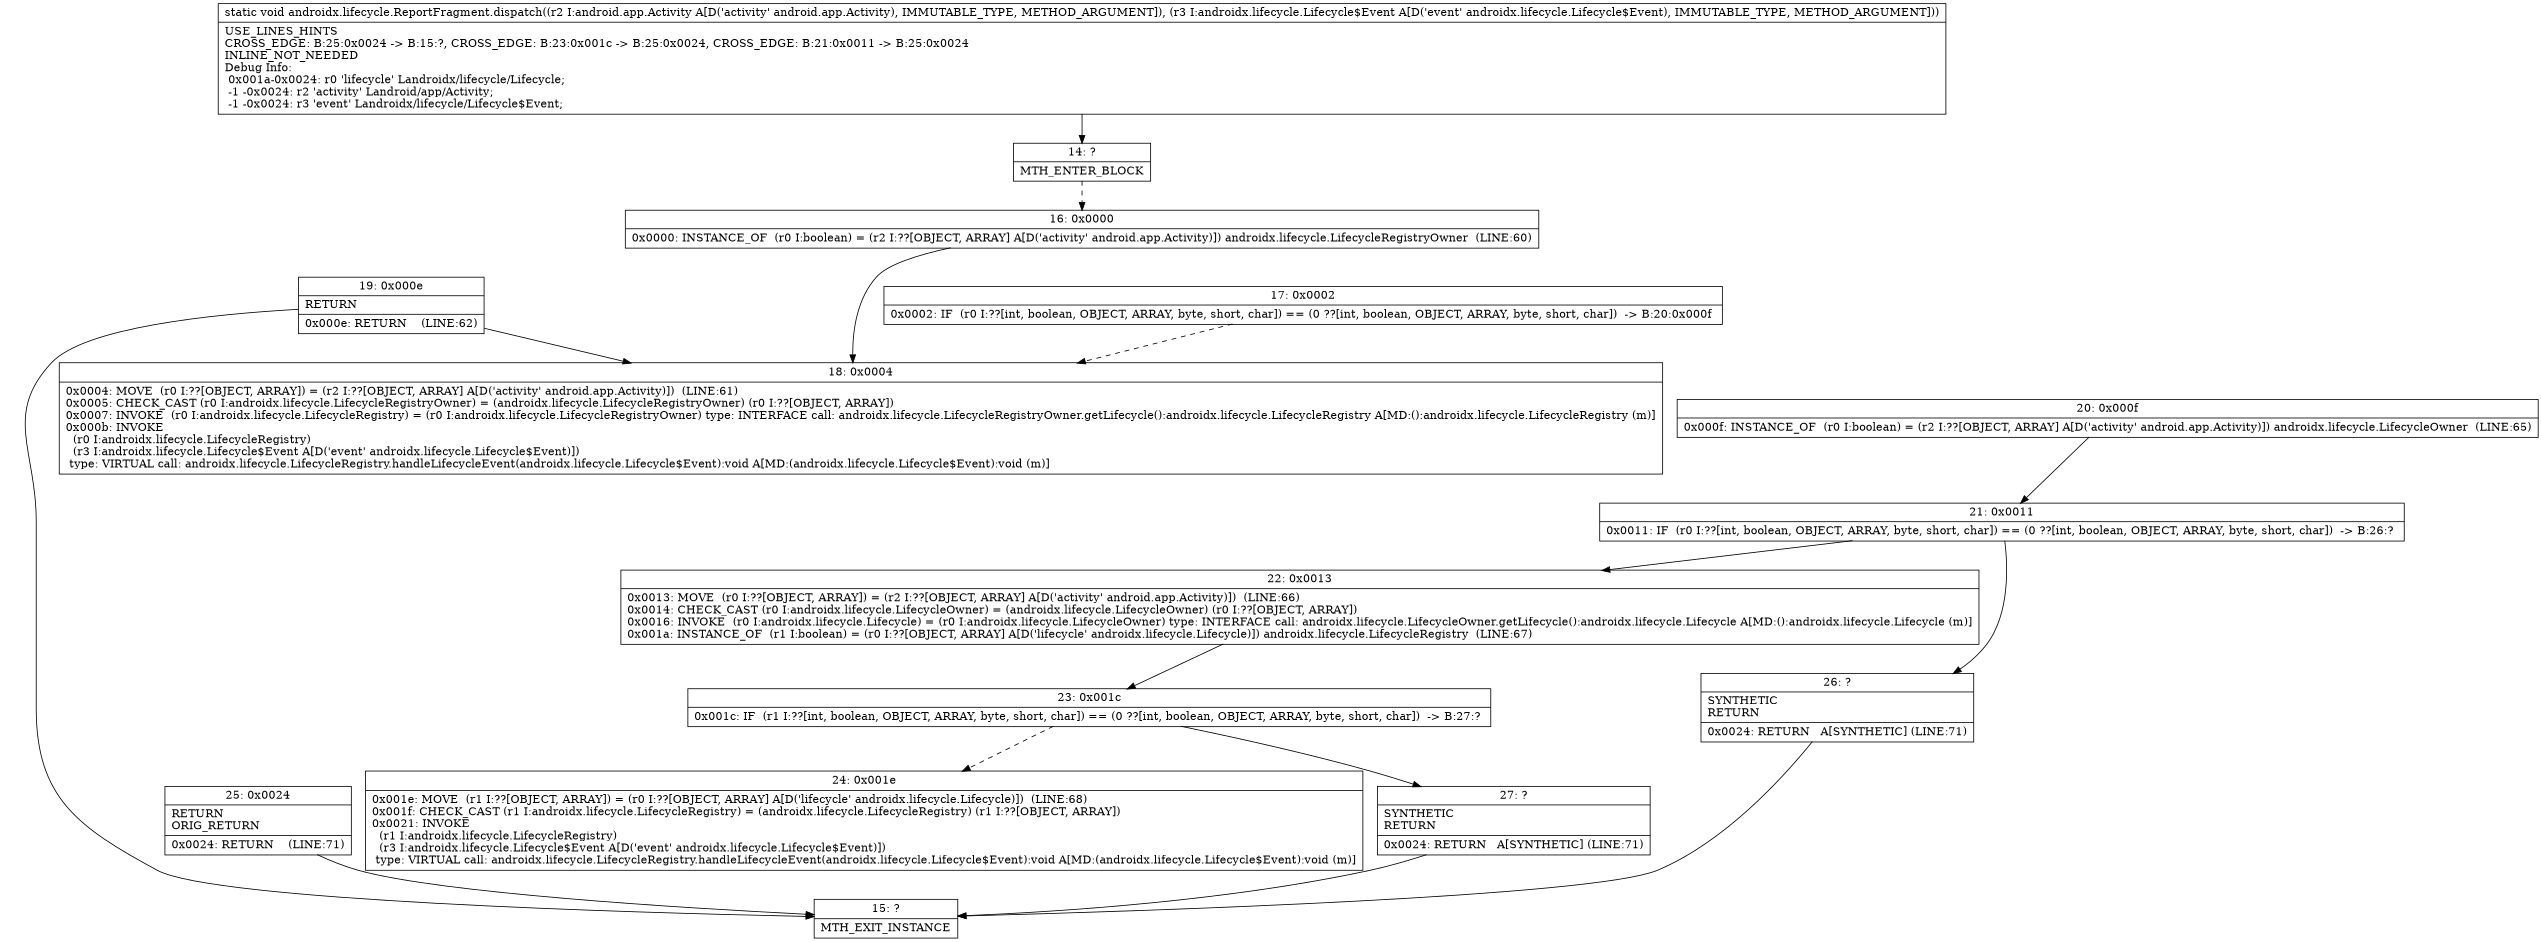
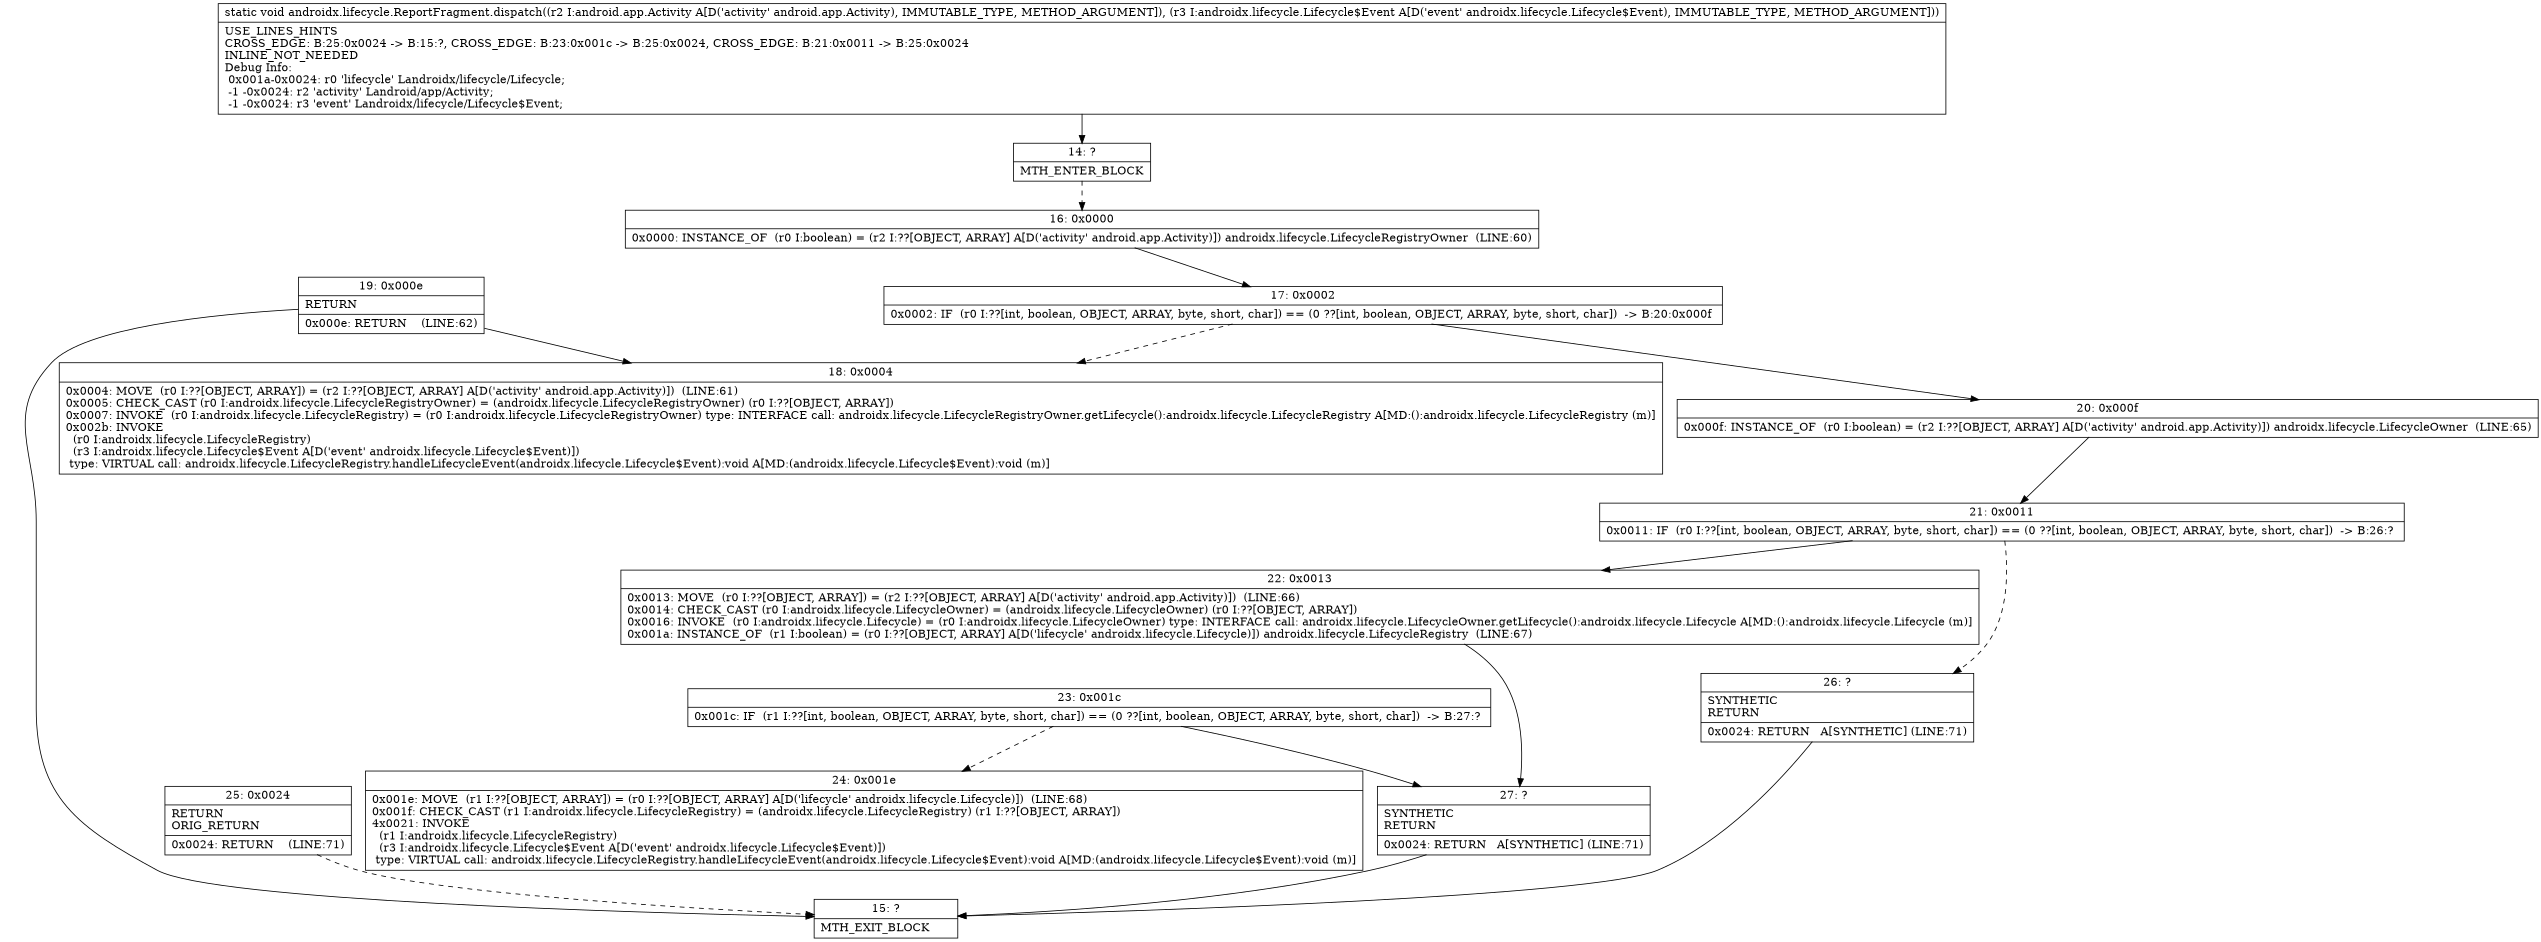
edge "16: 0x0000" -> "18: 0x0004": now "16: 0x0000" -> "17: 0x0002"
edge "17: 0x0002" -> "20: 0x000f": added
node "18: 0x0004": text "0x000b: INVOKE" -> "0x002b: INVOKE"
edge "21: 0x0011" -> "26: ?": style solid -> dashed
edge "22: 0x0013" -> "23: 0x001c": now "22: 0x0013" -> "27: ?"
node "24: 0x001e": text "0x0021: INVOKE" -> "4x0021: INVOKE"
edge "25: 0x0024" -> "15: ?": style solid -> dashed
node "15: ?": text "MTH_EXIT_INSTANCE" -> "MTH_EXIT_BLOCK"
